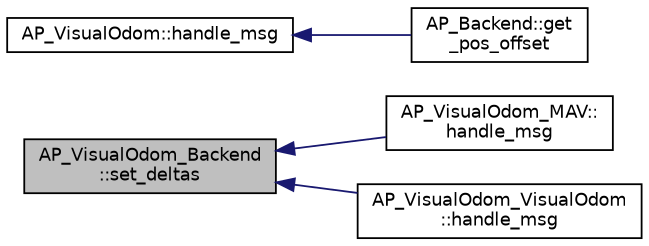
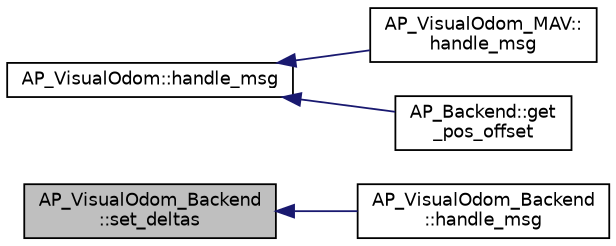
edge "AP_VisualOdom_MAV:: handle_msg" -> "AP_VisualOdom_Backend ::set_deltas": now "AP_VisualOdom_MAV:: handle_msg" -> "AP_VisualOdom::handle_msg"
node "AP_VisualOdom_VisualOdom ::handle_msg": label "AP_VisualOdom_VisualOdom ::handle_msg" -> "AP_VisualOdom_Backend ::handle_msg"
